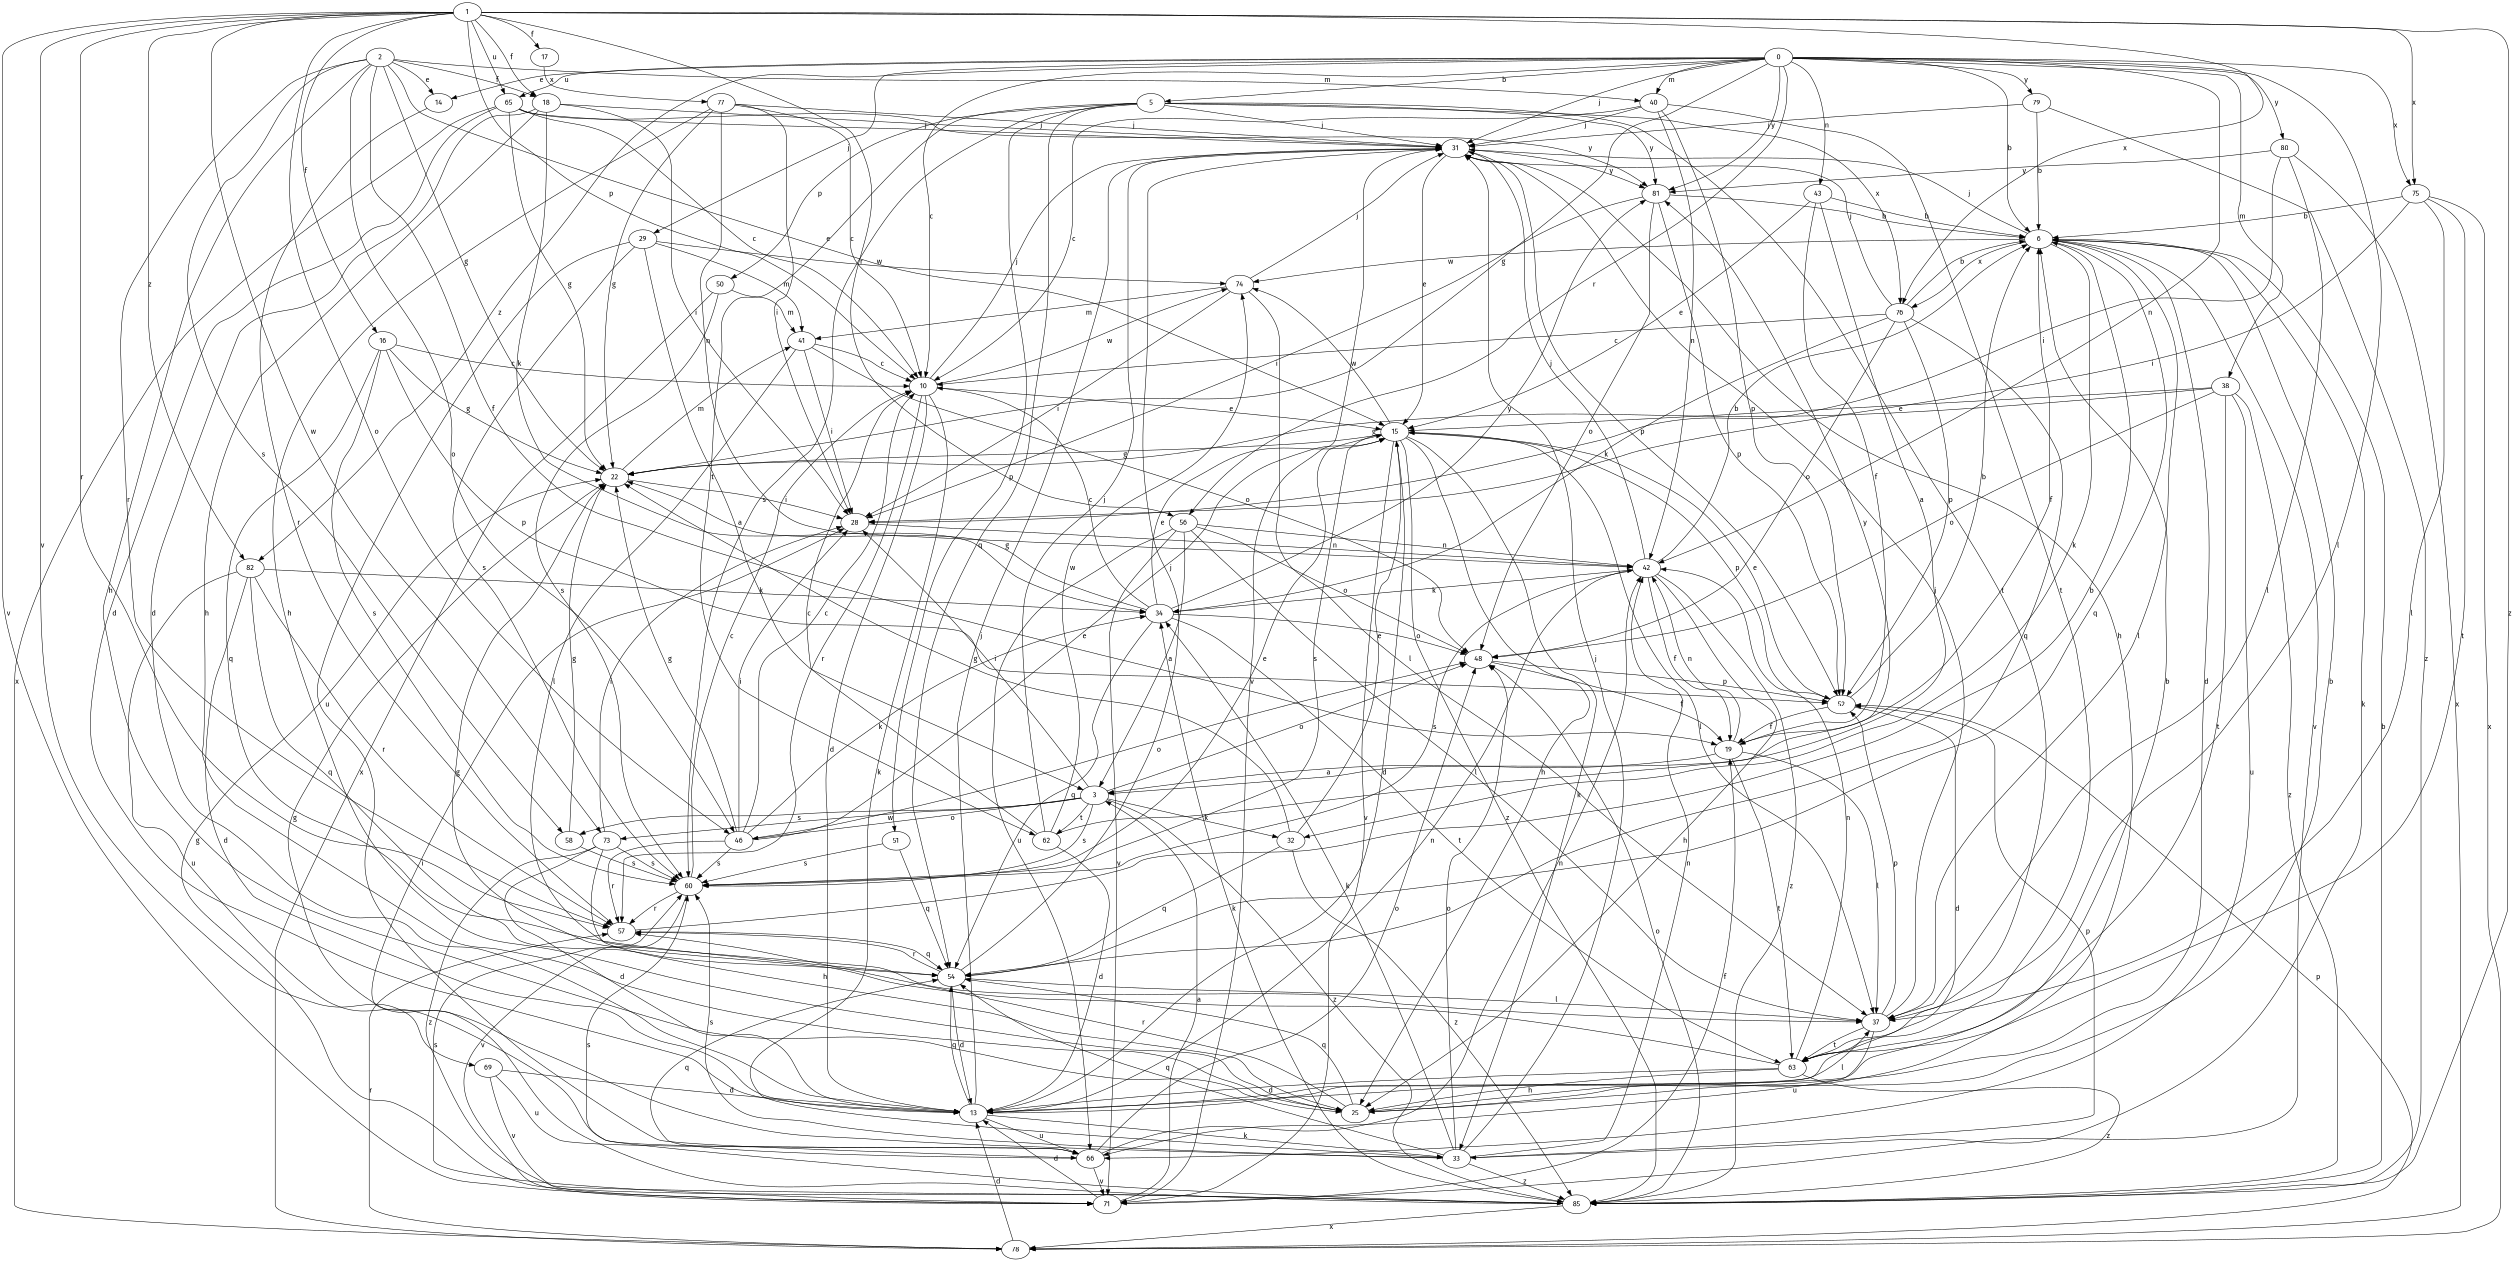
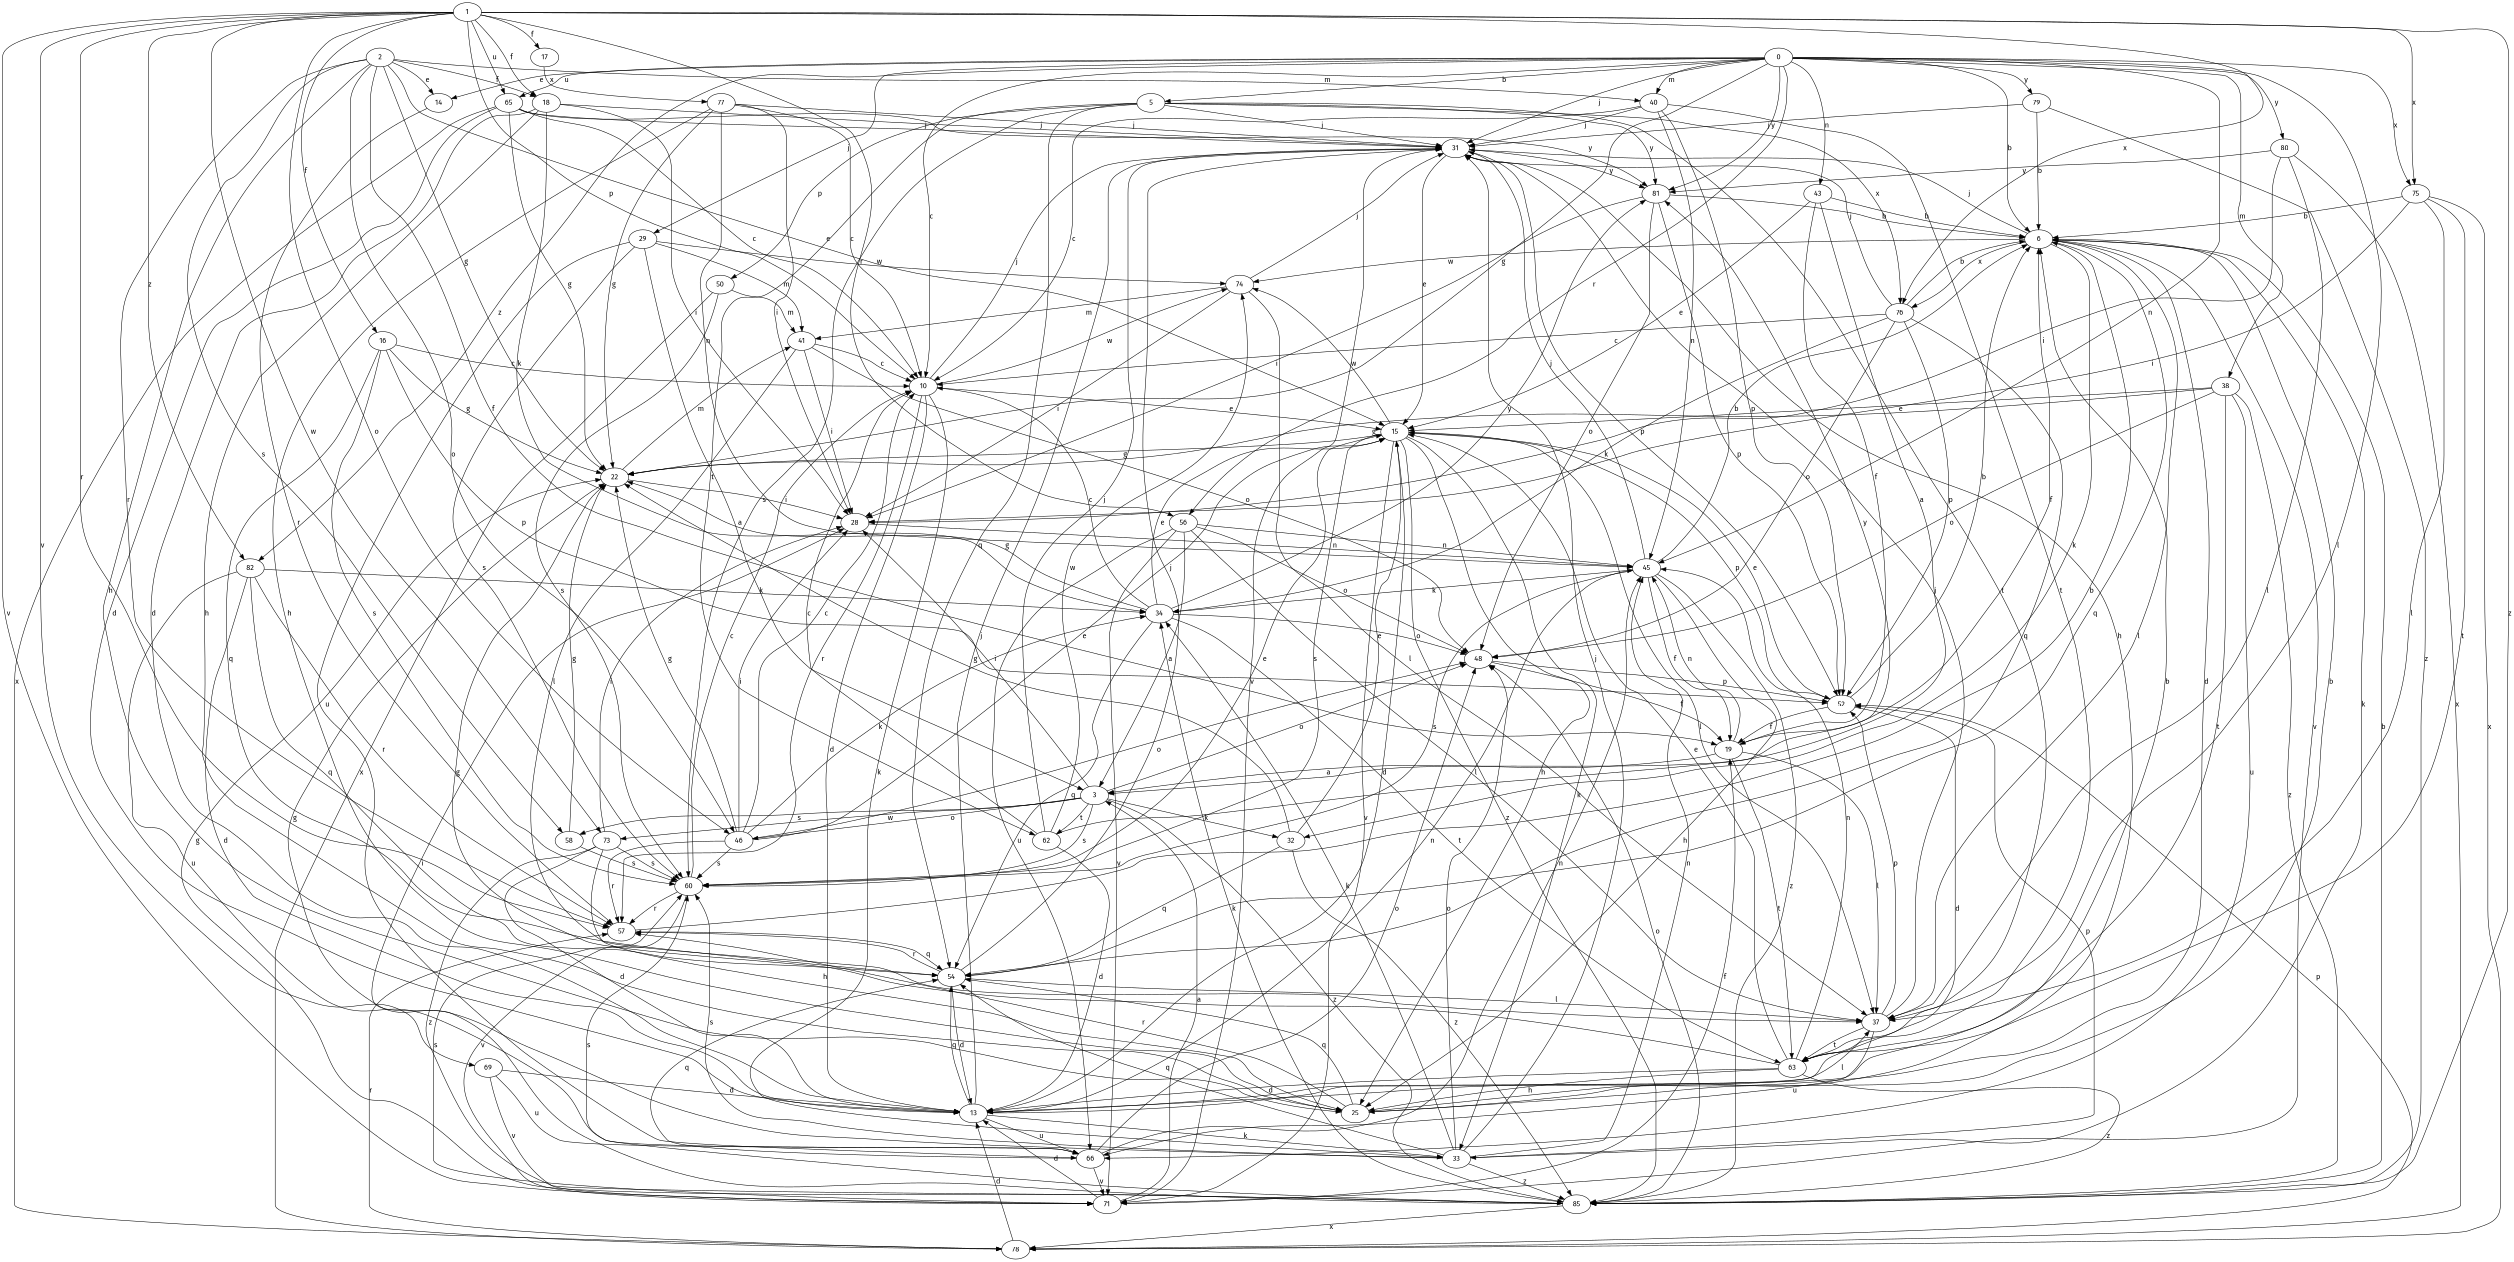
node "42": label "42" -> "45"
edge "63" -> "15": added, label "e"
node "51": removed
